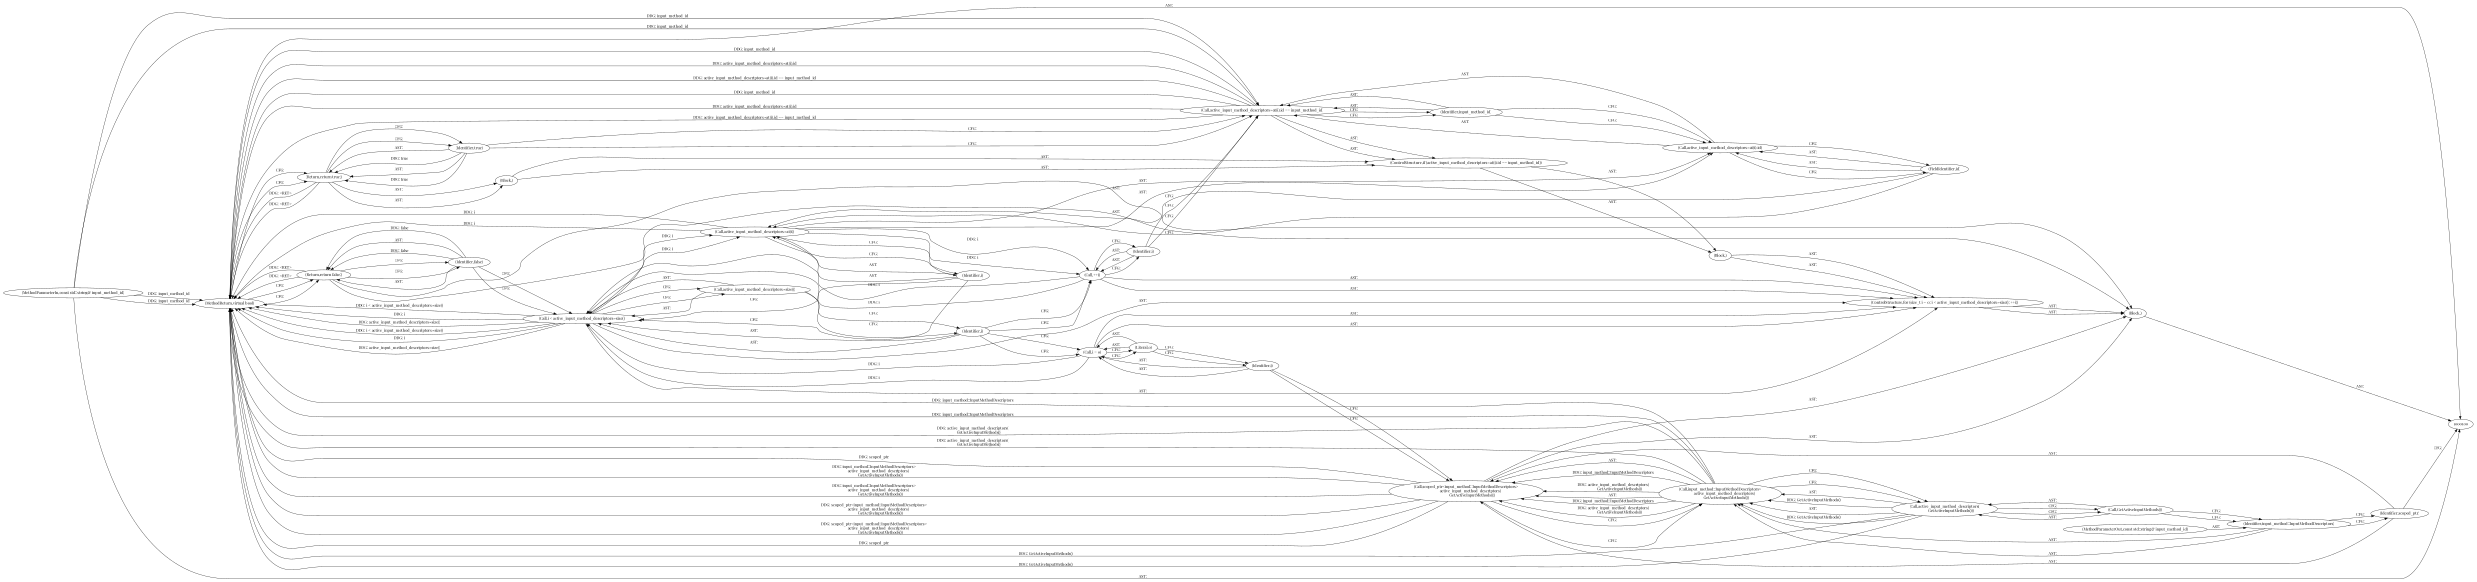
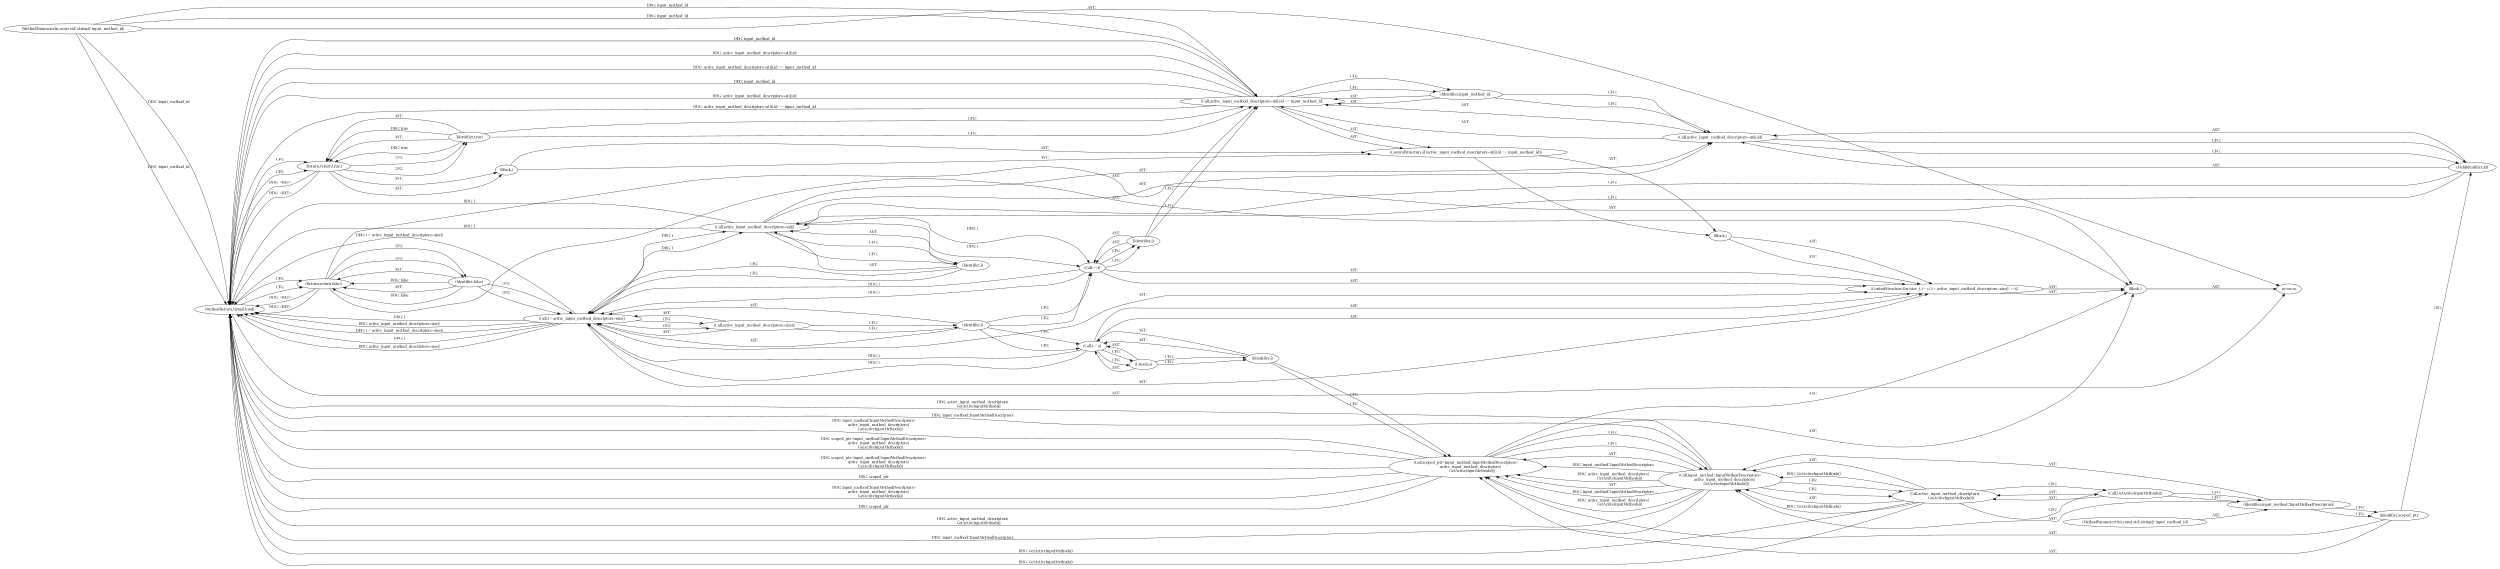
edge "(Identifier,scoped_ptr)" -> "1000100": now "(Identifier,scoped_ptr)" -> "(FieldIdentifier,id)"
